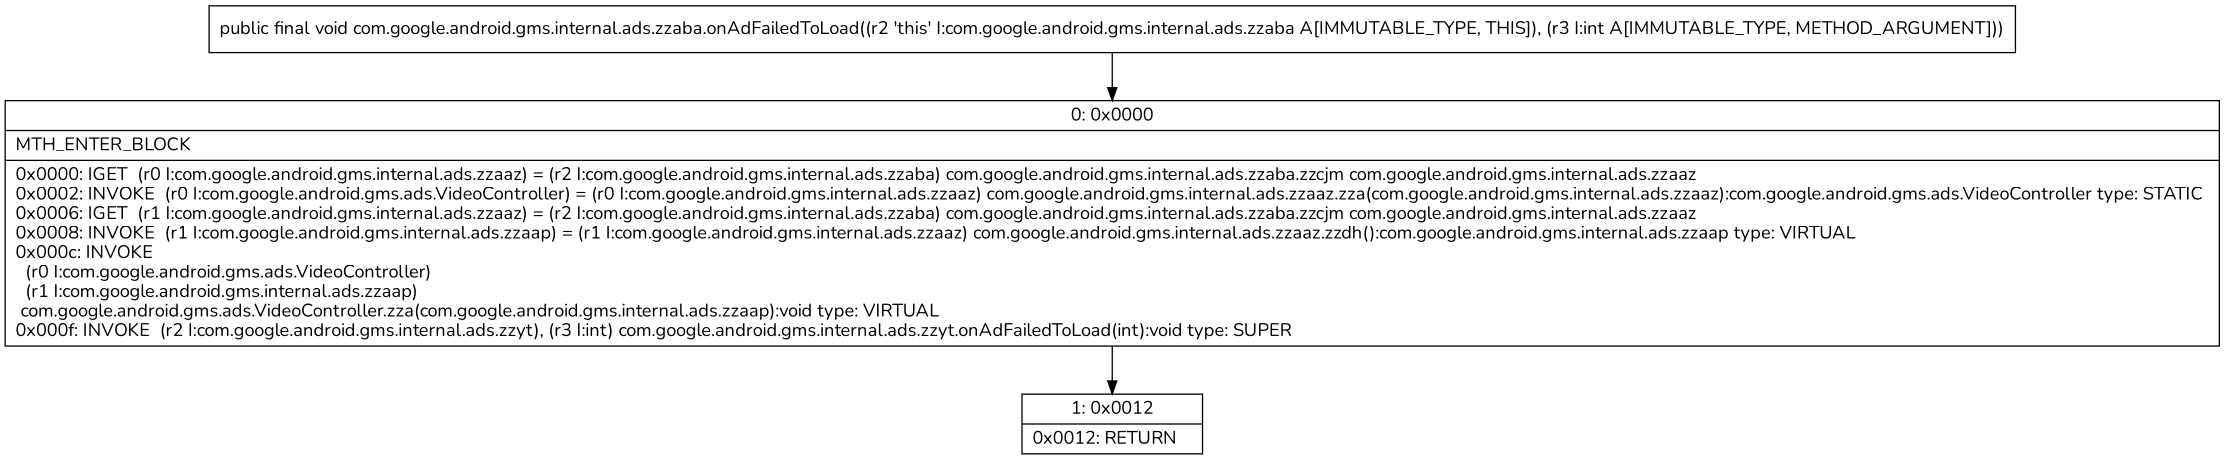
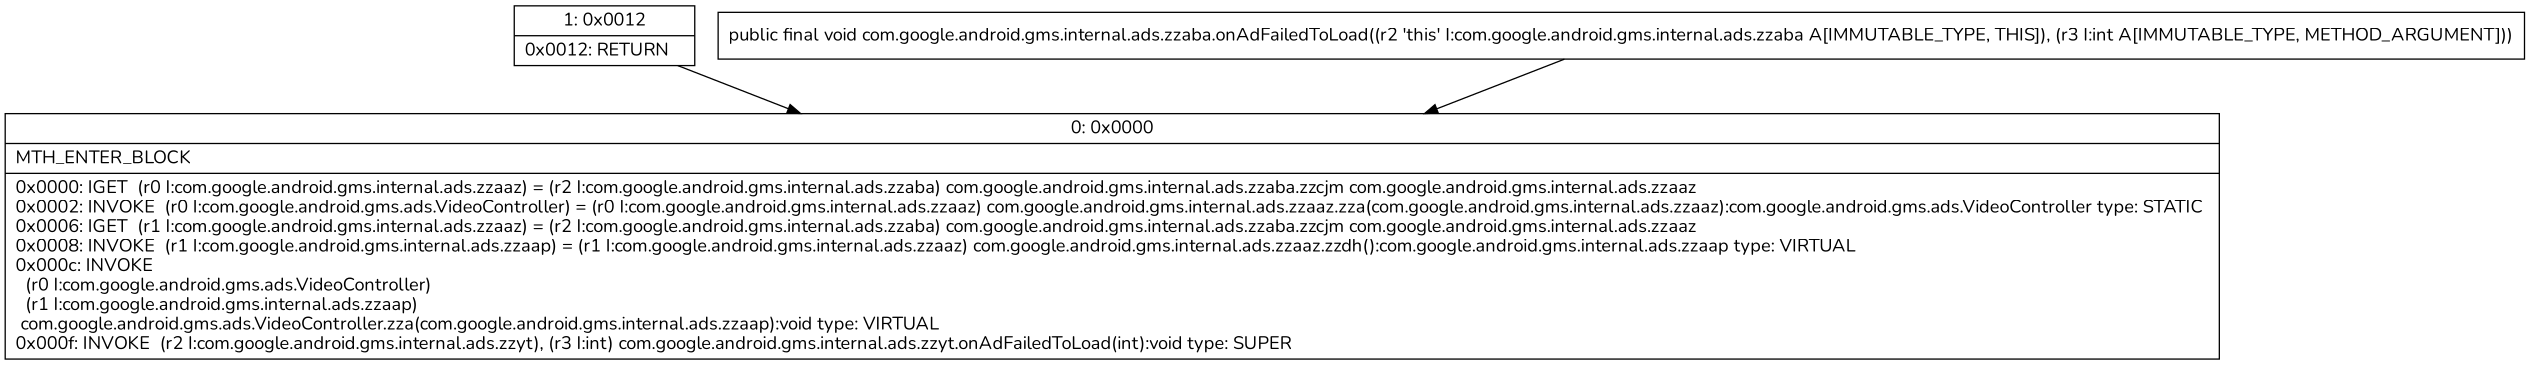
edge "0: 0x0000" -> "1: 0x0012": reversed
